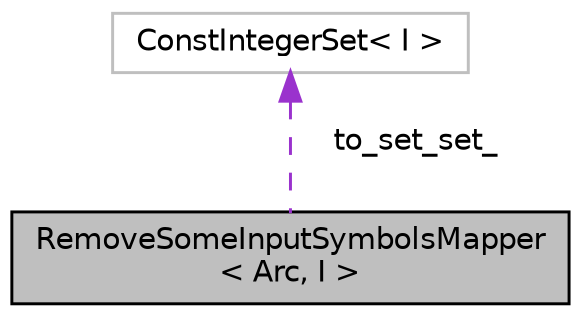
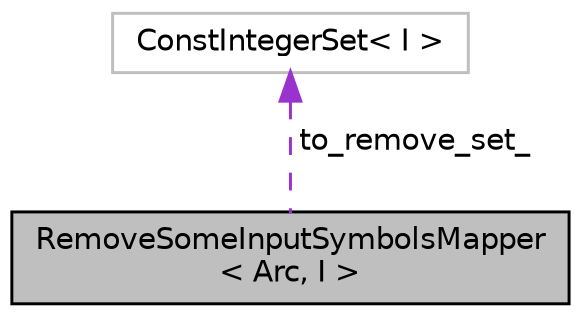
edge "RemoveSomeInputSymbolsMapper < Arc, I >" -> "ConstIntegerSet< I >": label " to_set_set_" -> " to_remove_set_"
